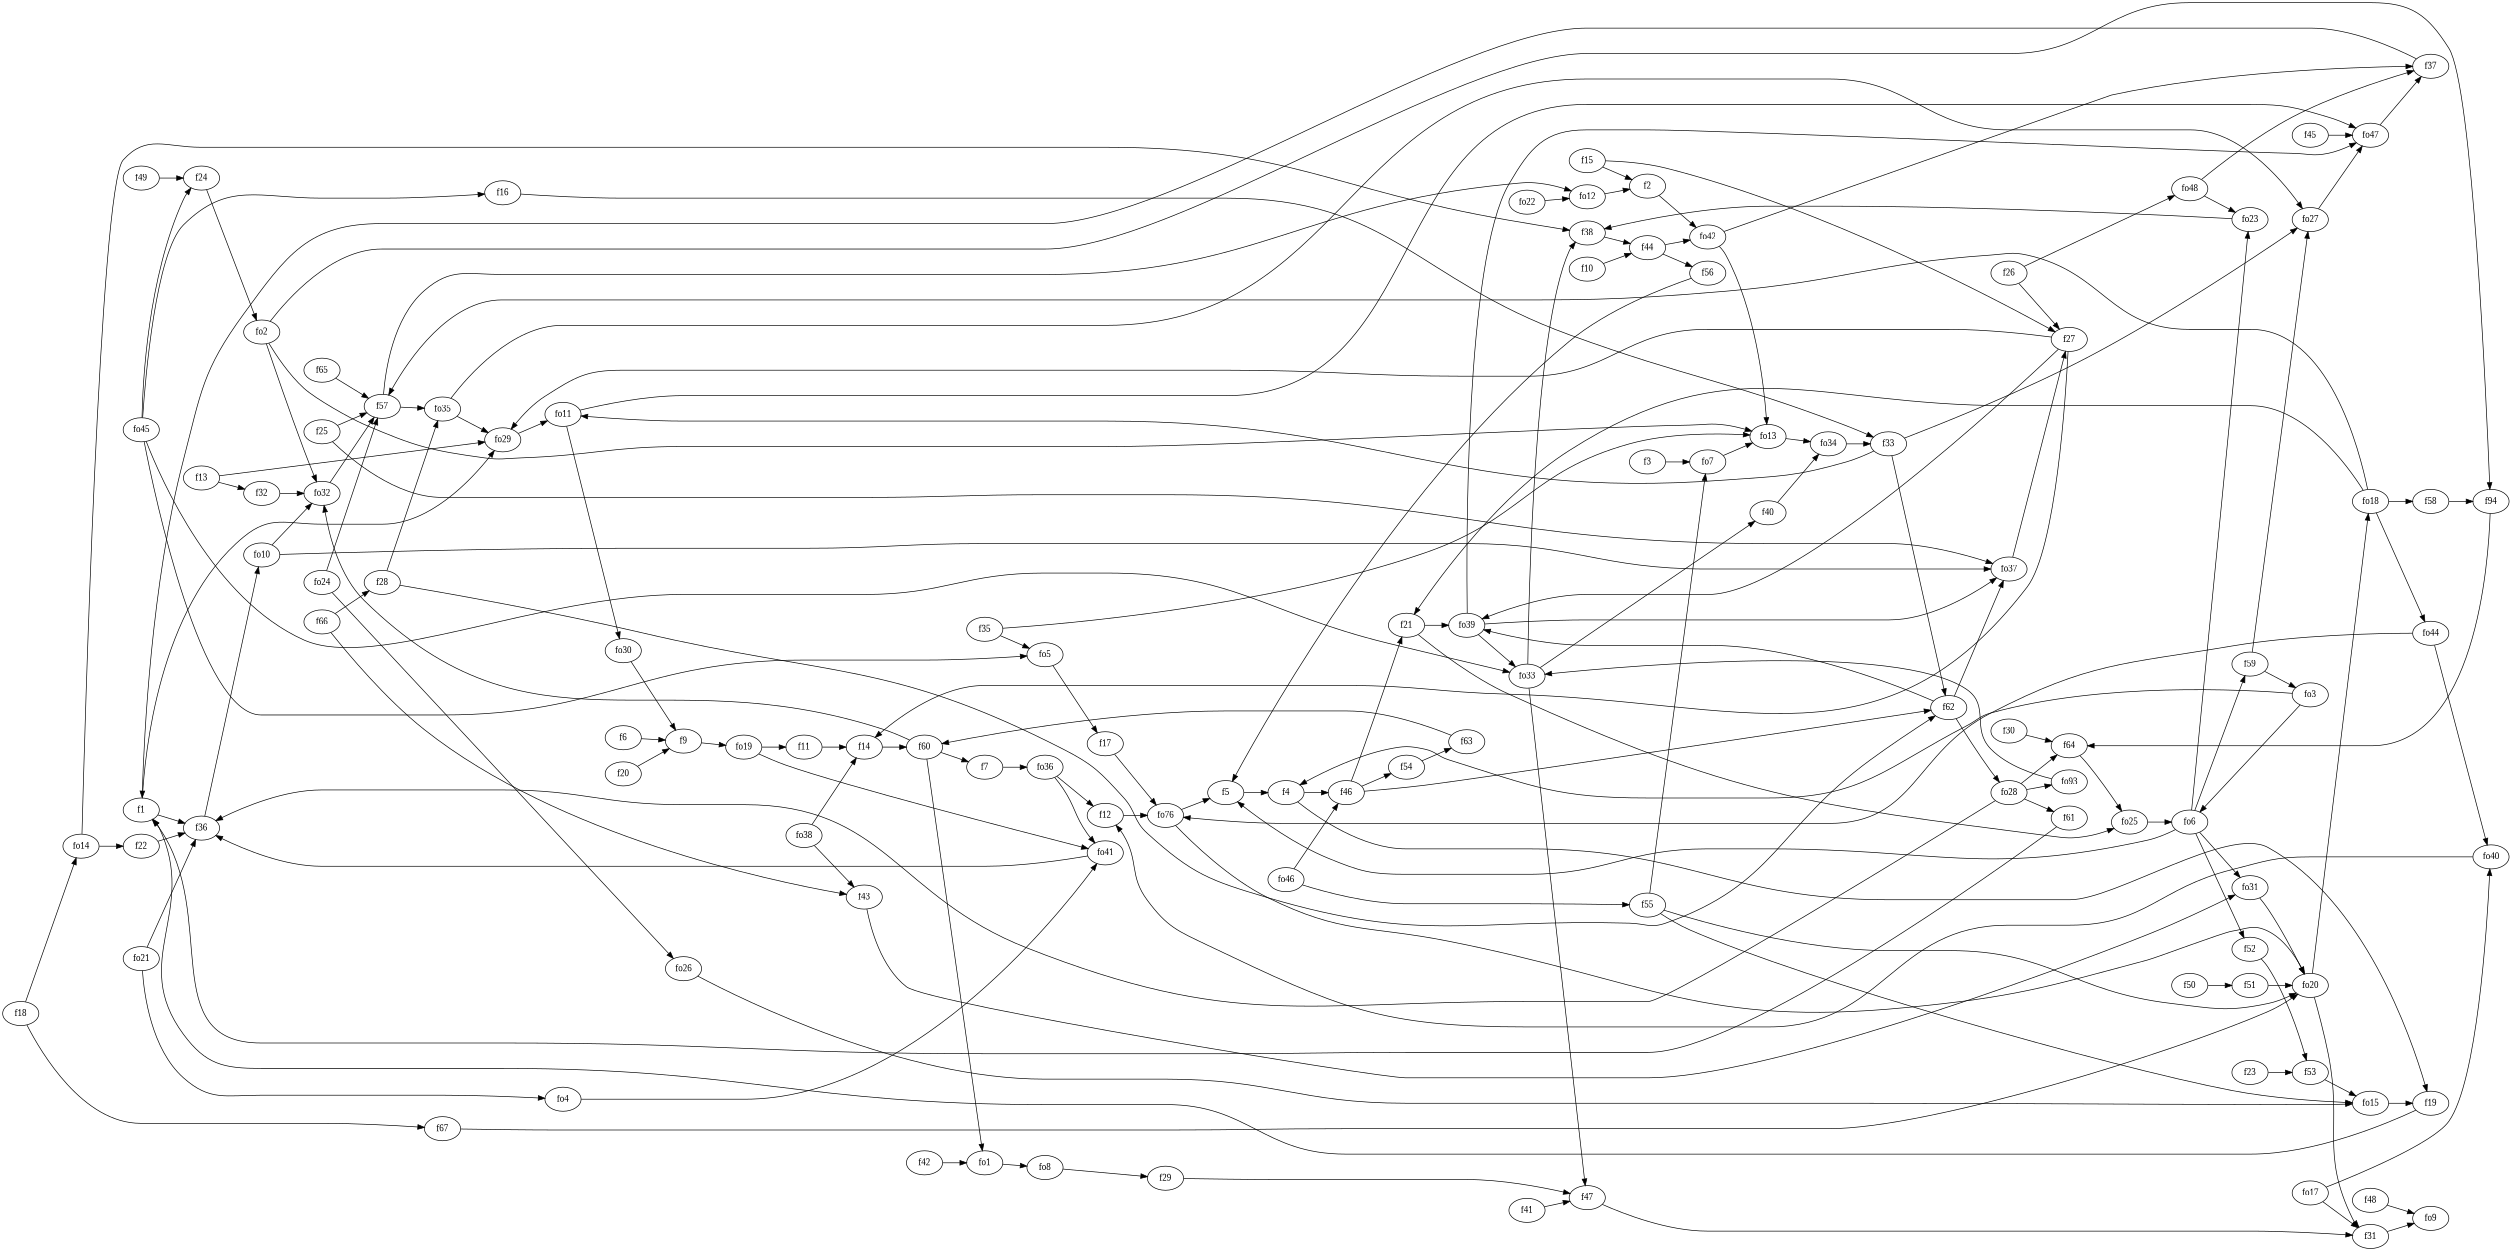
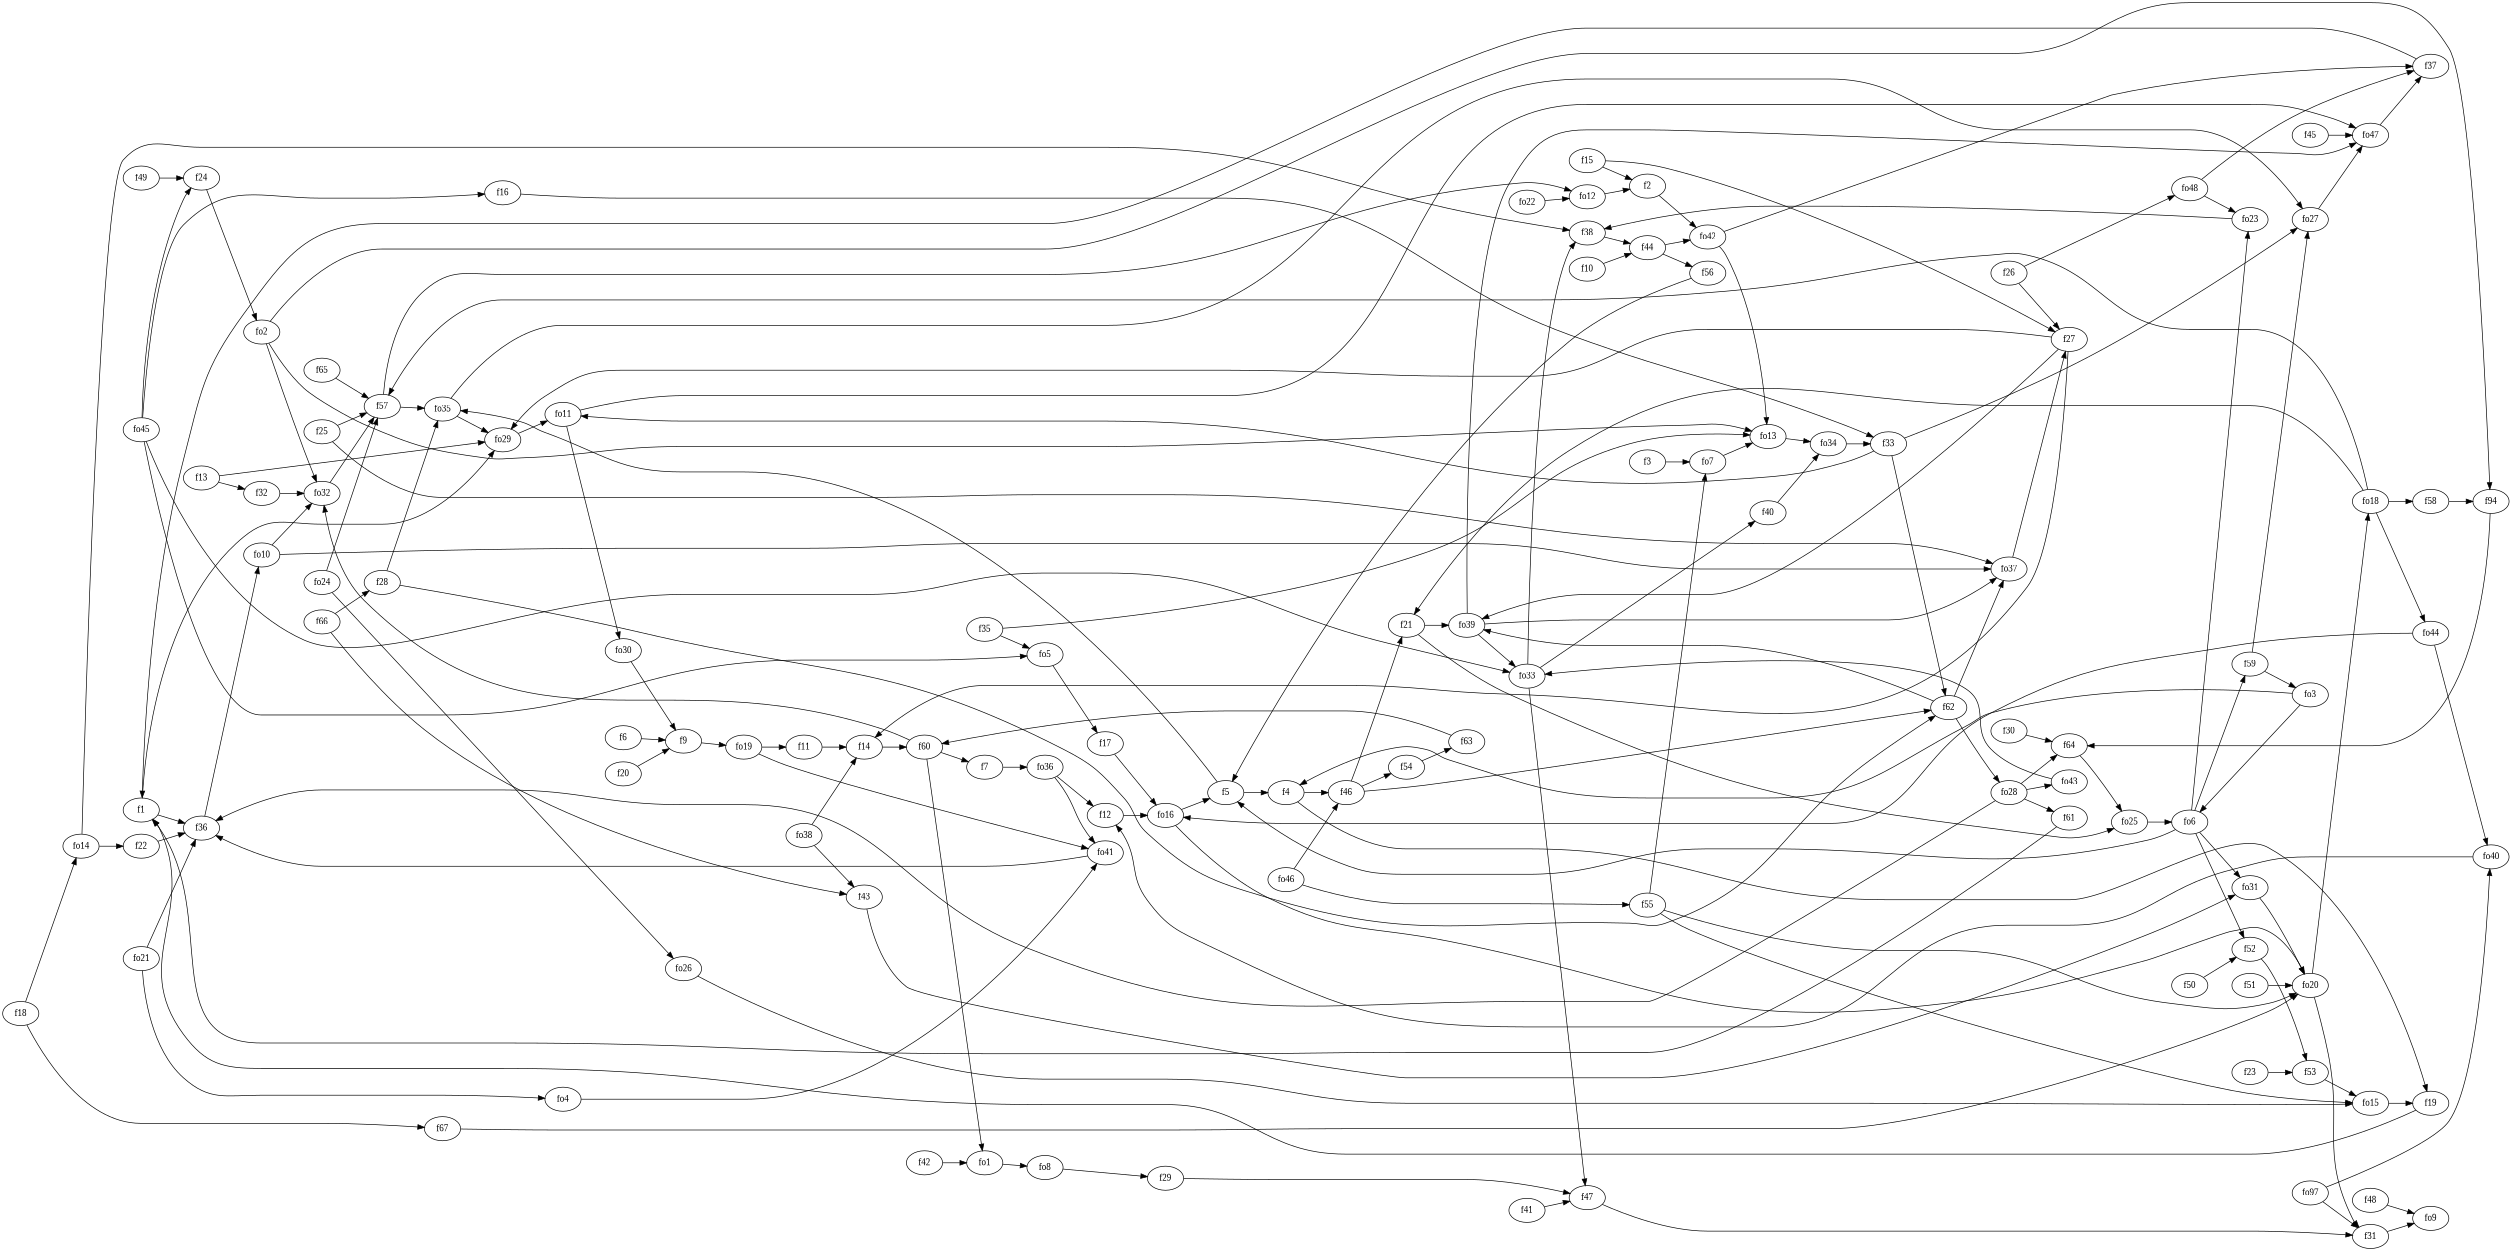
edge "f5" -> "fo35": added
node "fo93": label "fo93" -> "fo43"
node "fo76": label "fo76" -> "fo16"
edge "f50" -> "f51": now "f50" -> "f52"
node "fo17": label "fo17" -> "fo97"
